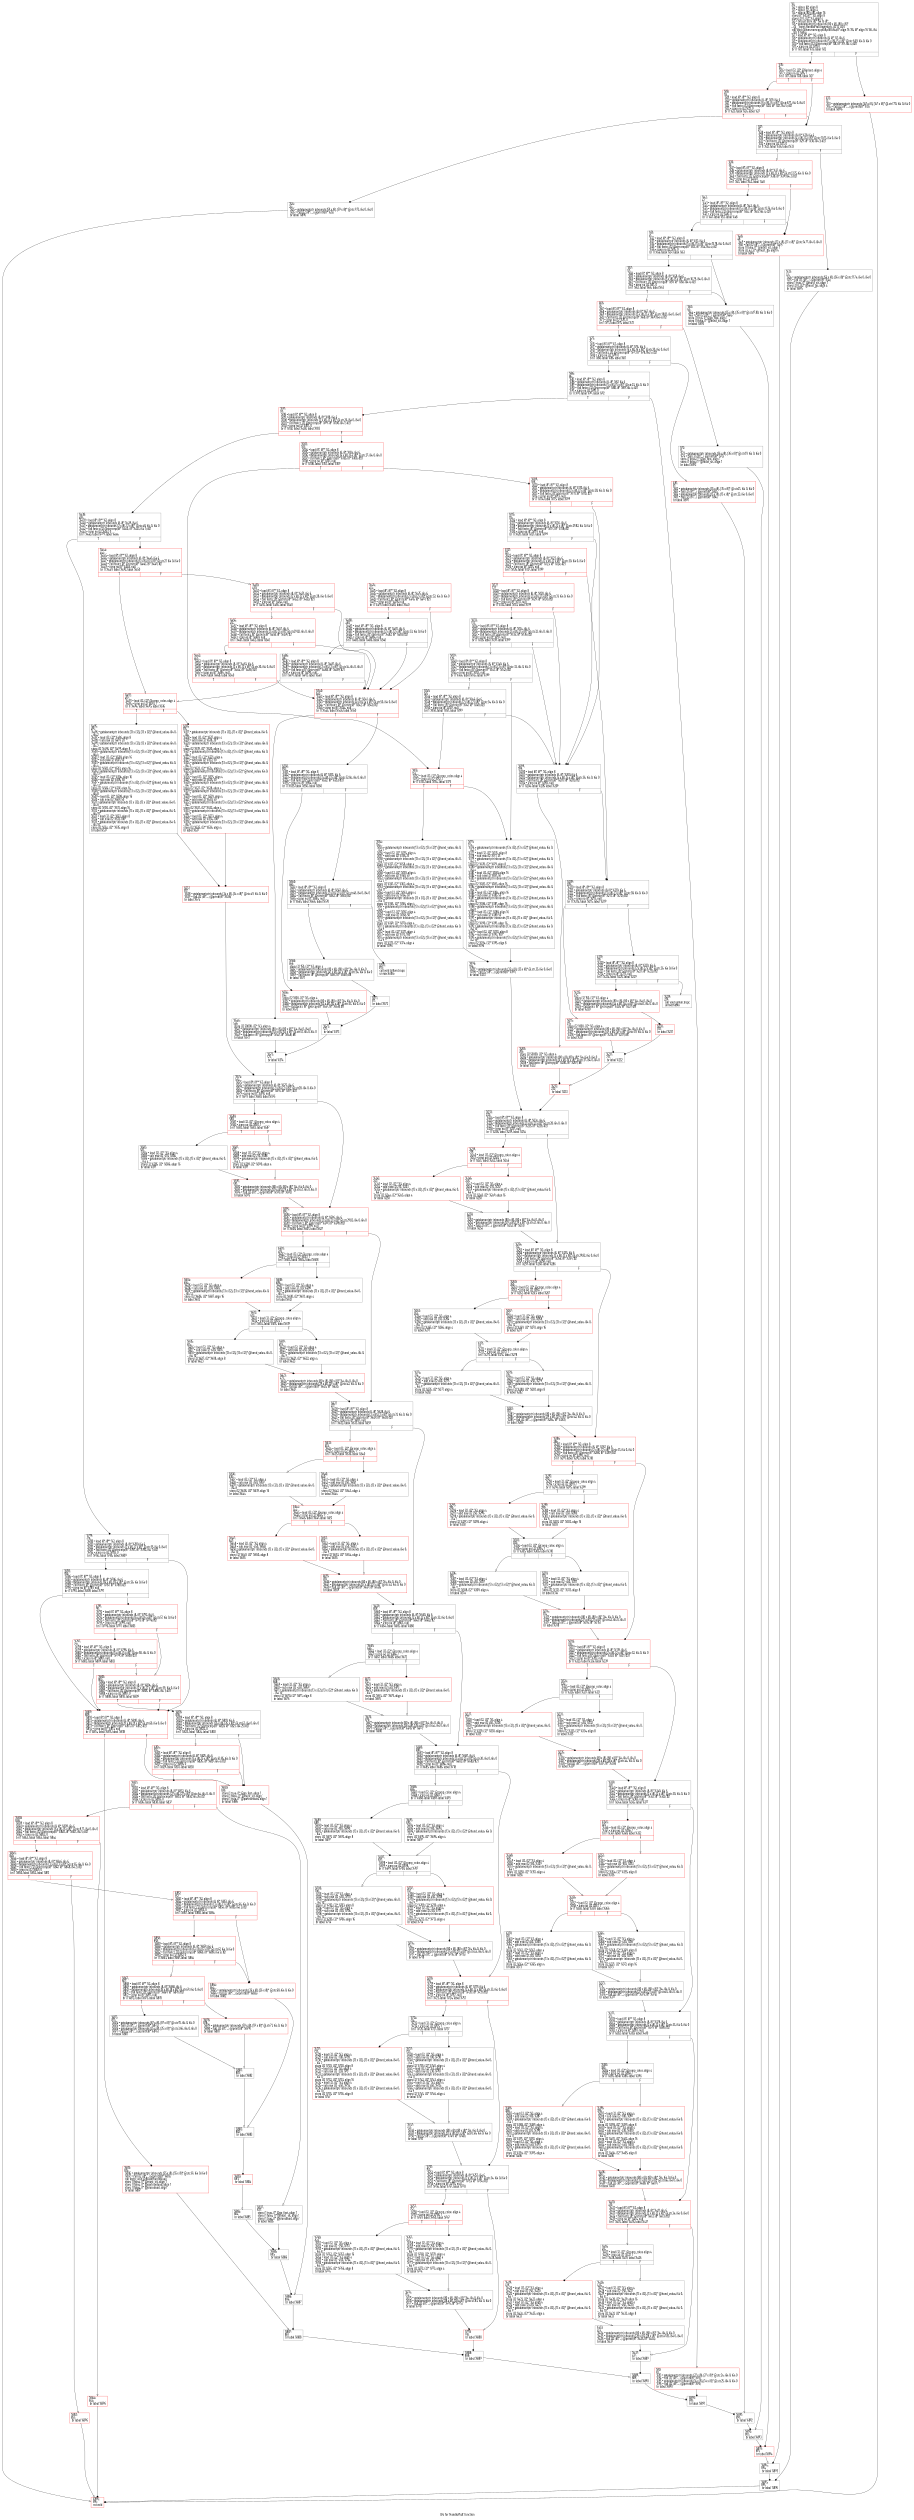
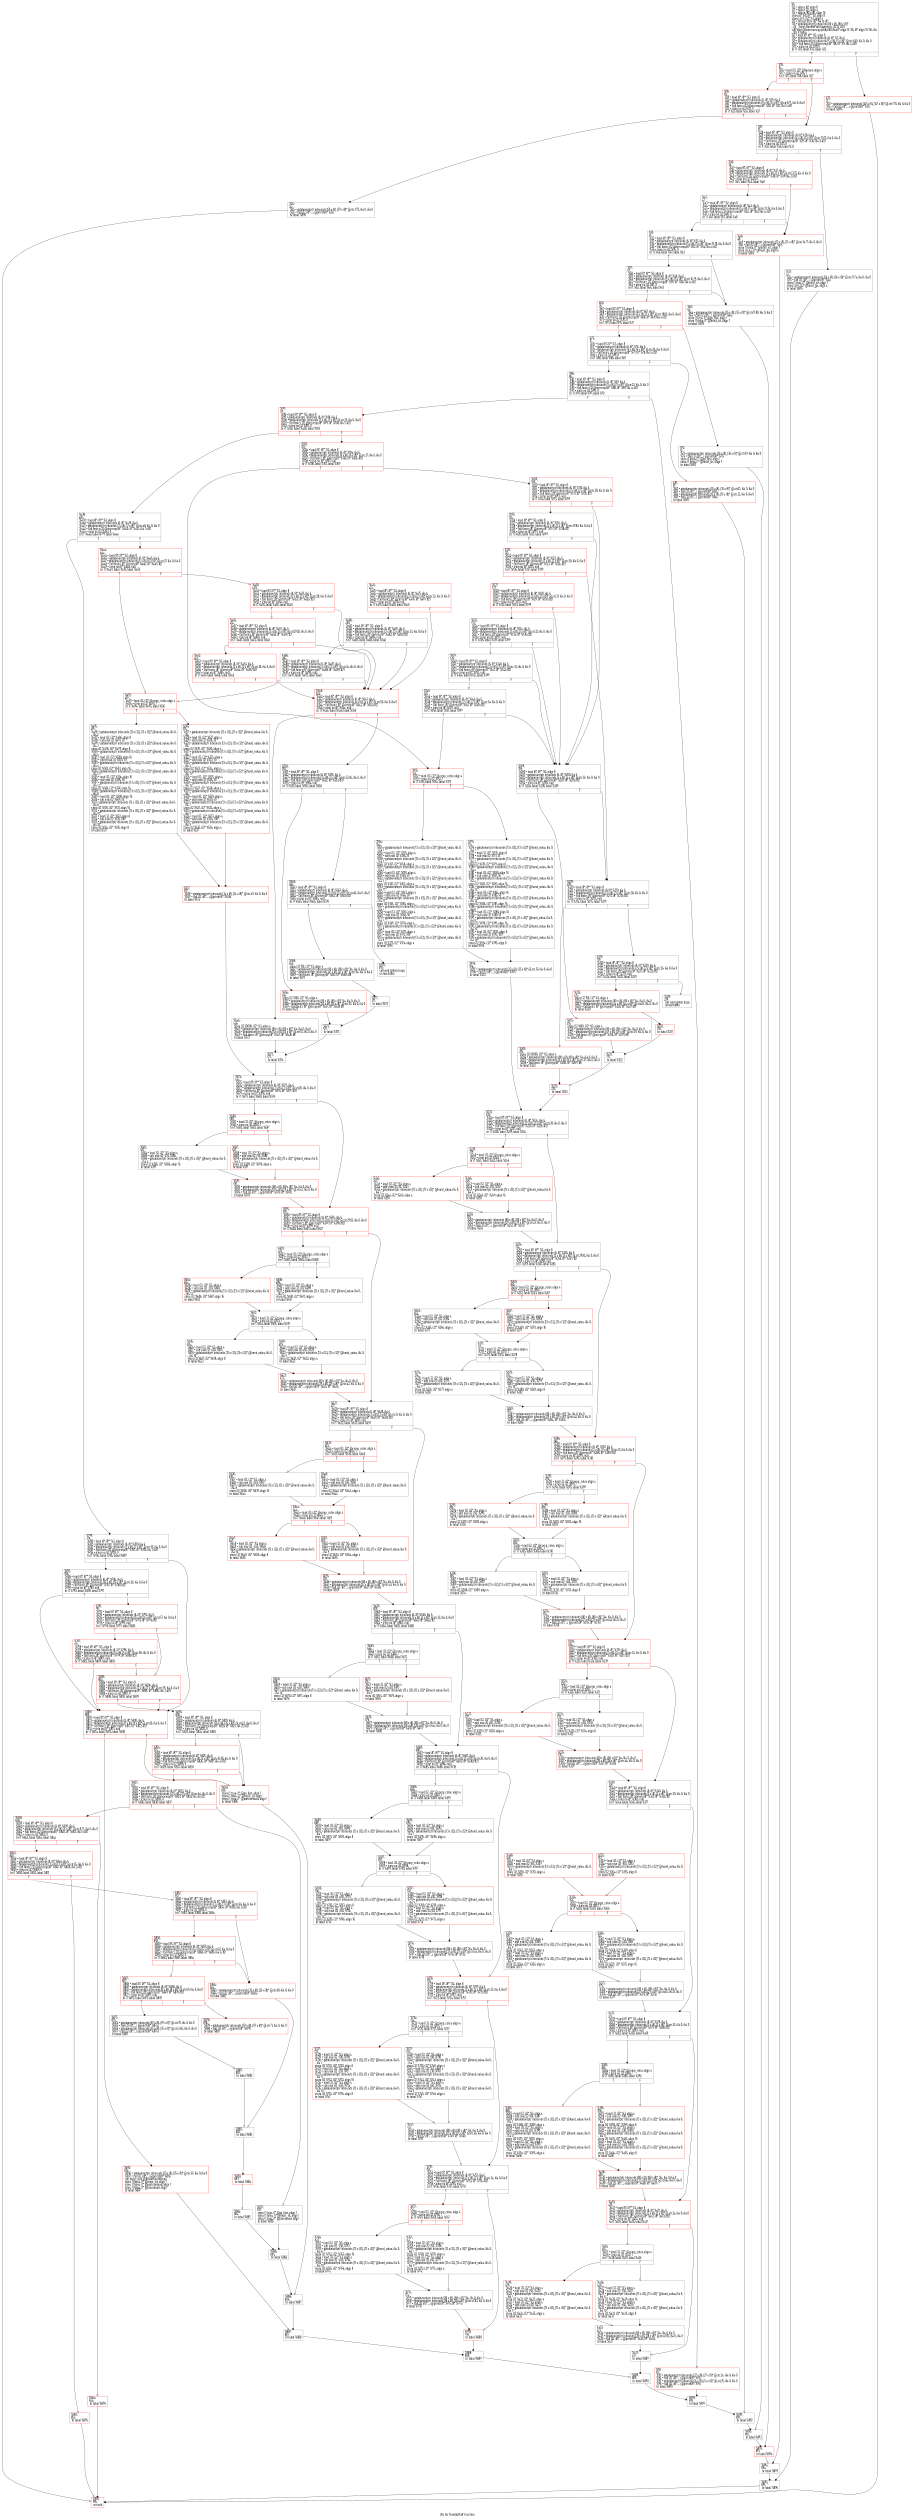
edge "%139:" -> "%175:": now "%139:" -> "%199:"
node "%495:": text "%502 = sub nsw i32 %501, 50" -> "%502 = printf nsw i32 %501, 50"
node "%175:": text "%493 = load i32, i32* %192, align 8" -> "%193 = load i32, i32* %192, align 8"
node "%345:": removed
edge "%878:" -> "%881:": removed
